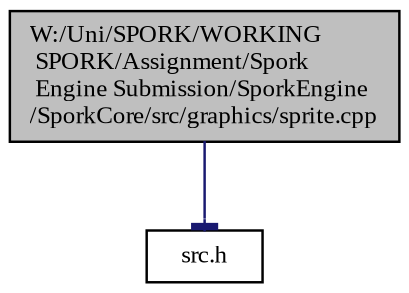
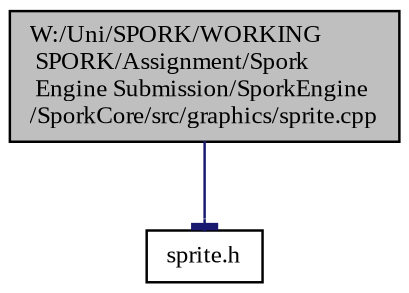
node "src.h": label "src.h" -> "sprite.h"
